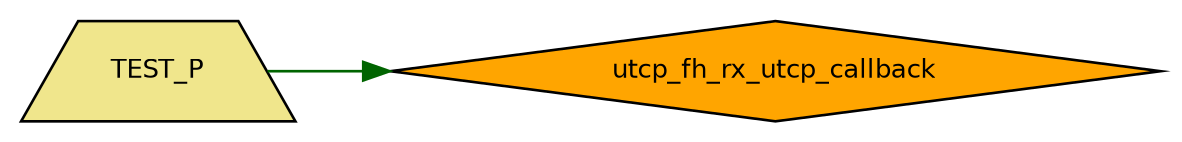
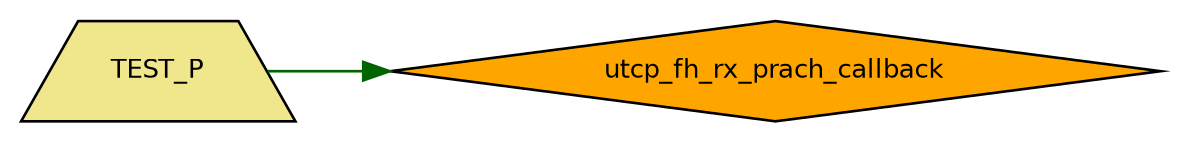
node "utcp_fh_rx_utcp_callback": label "utcp_fh_rx_utcp_callback" -> "utcp_fh_rx_prach_callback"
